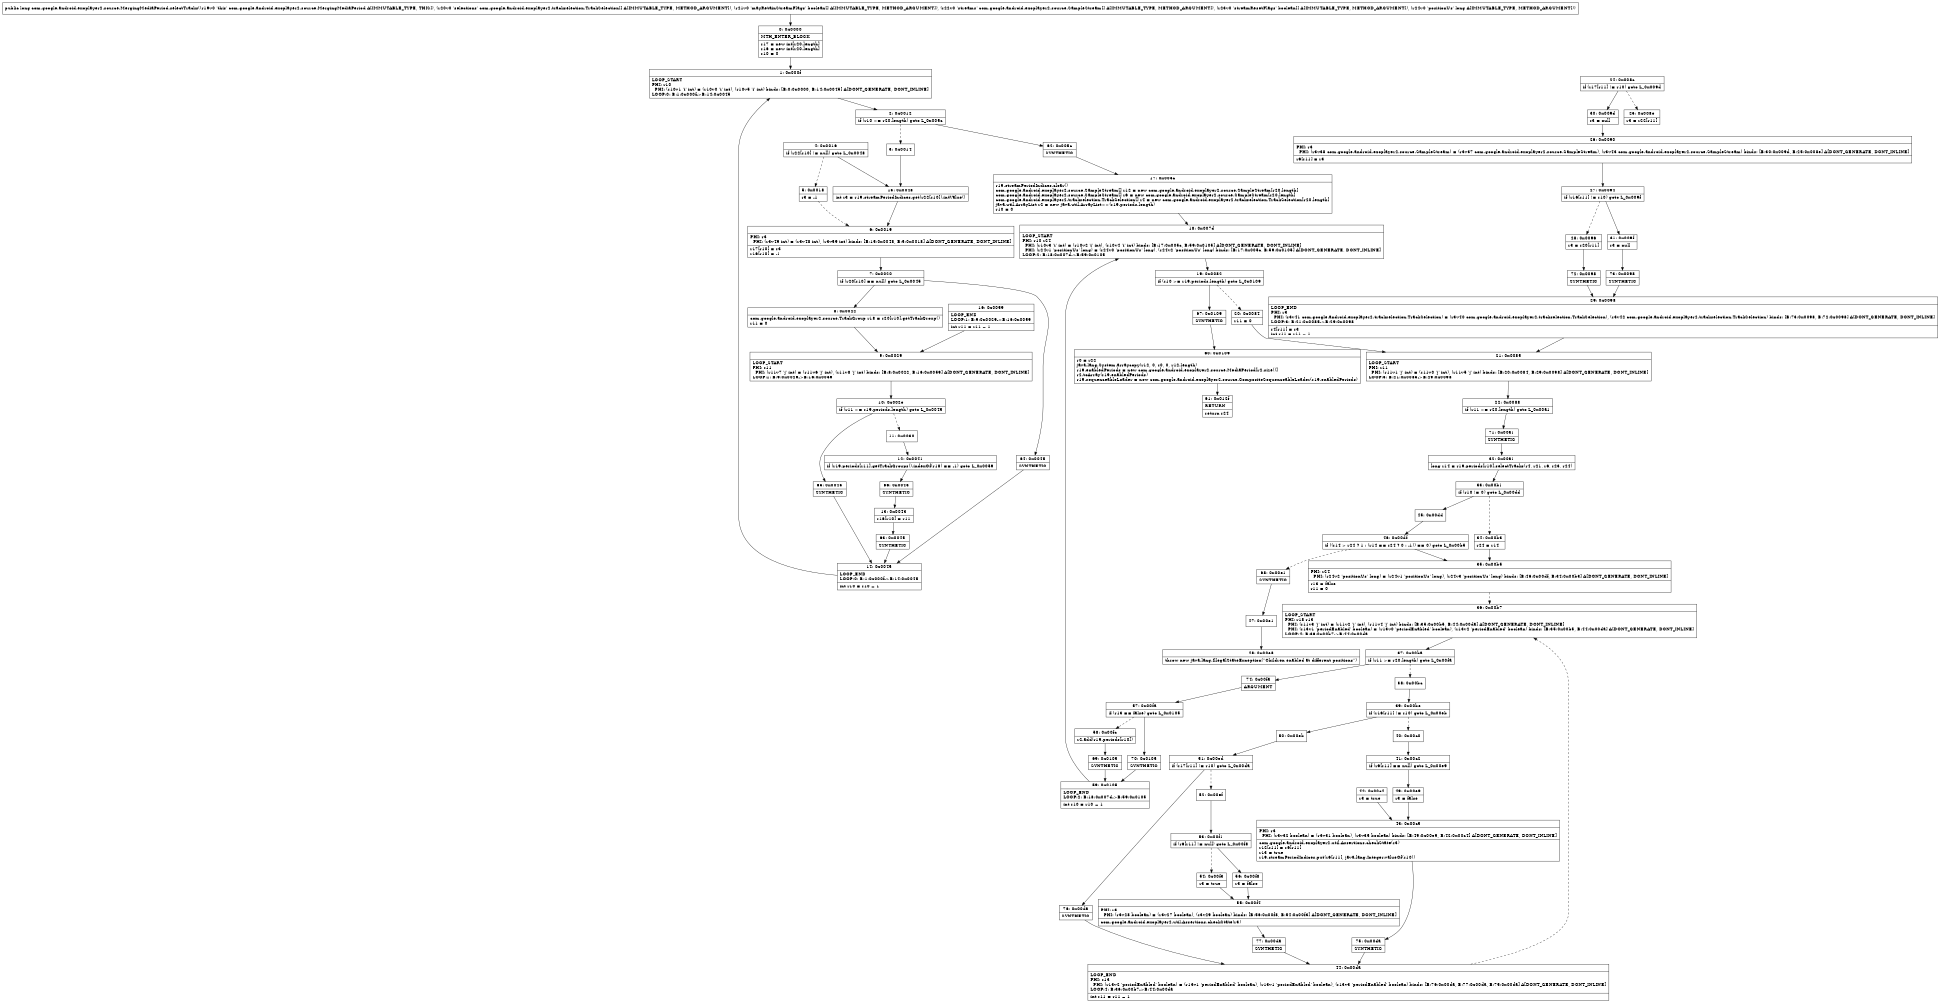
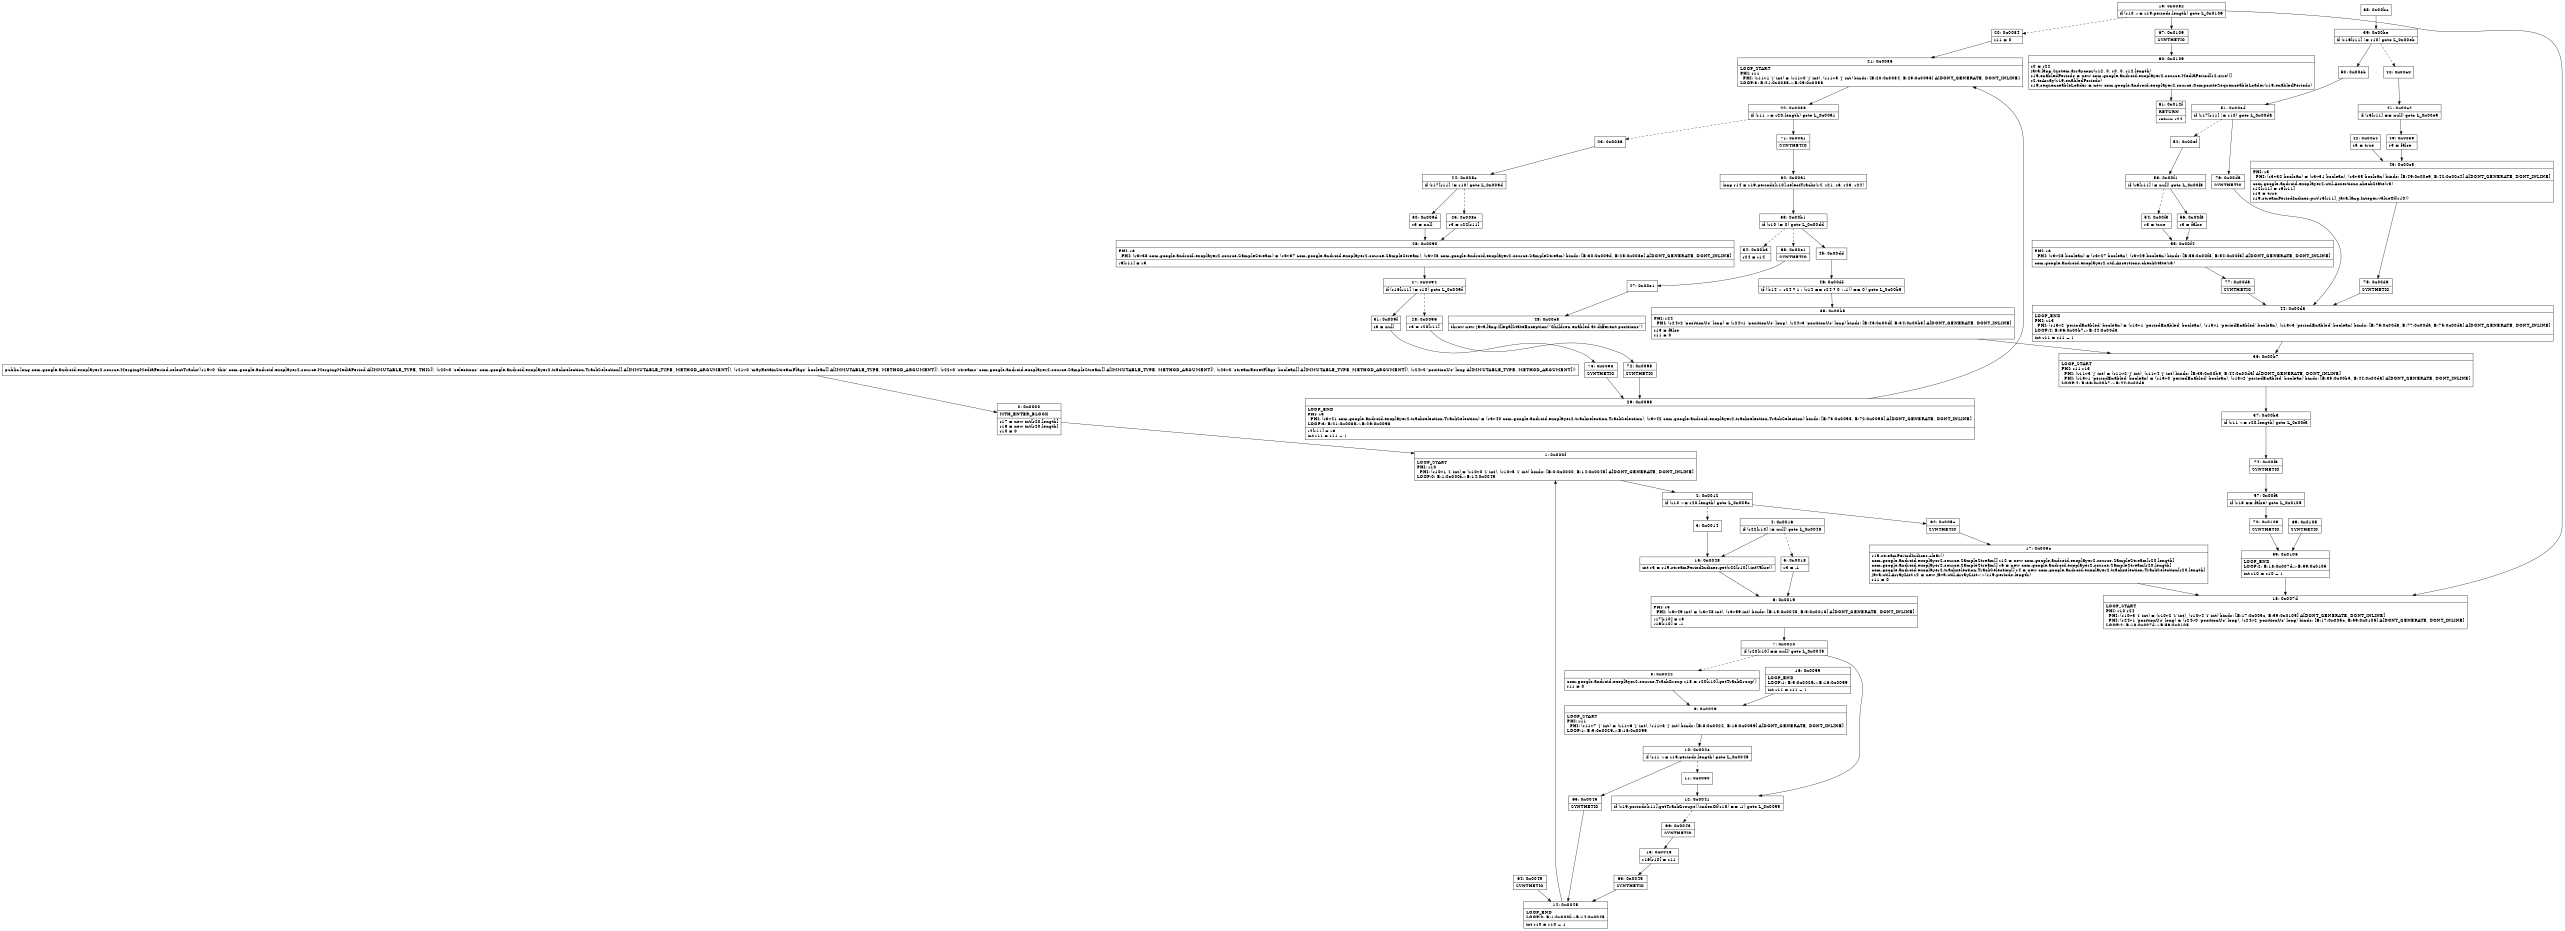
node "23: 0x008a": added
node "17: 0x005c": text "r10 = 0" -> "r11 = 0"
edge "5: 0x0018" -> "6: 0x0019": style dashed -> solid
edge "25: 0x008e" -> "26: 0x0090": added
edge "18: 0x007d" -> "19: 0x0082": reversed
edge "7: 0x0020" -> "8: 0x0022": style solid -> dashed
edge "7: 0x0020" -> "64: 0x0045": now "7: 0x0020" -> "12: 0x0041"
edge "12: 0x0041" -> "66: 0x0043": style solid -> dashed
edge "34: 0x00b3" -> "35: 0x00b5": removed
edge "46: 0x00df" -> "68: 0x00e1": now "33: 0x00b1" -> "68: 0x00e1"
edge "35: 0x00b5" -> "36: 0x00b7": style dashed -> solid
node "36: 0x00b7": text "PHI: r18 r13" -> "PHI: r11 r13"
edge "37: 0x00ba" -> "38: 0x00bc": removed
node "74: 0x00fa": text "ARGUMENT" -> "SYNTHETIC"
node "58: 0x00fc": removed
edge "44: 0x00da" -> "36: 0x00b7": style dashed -> solid
